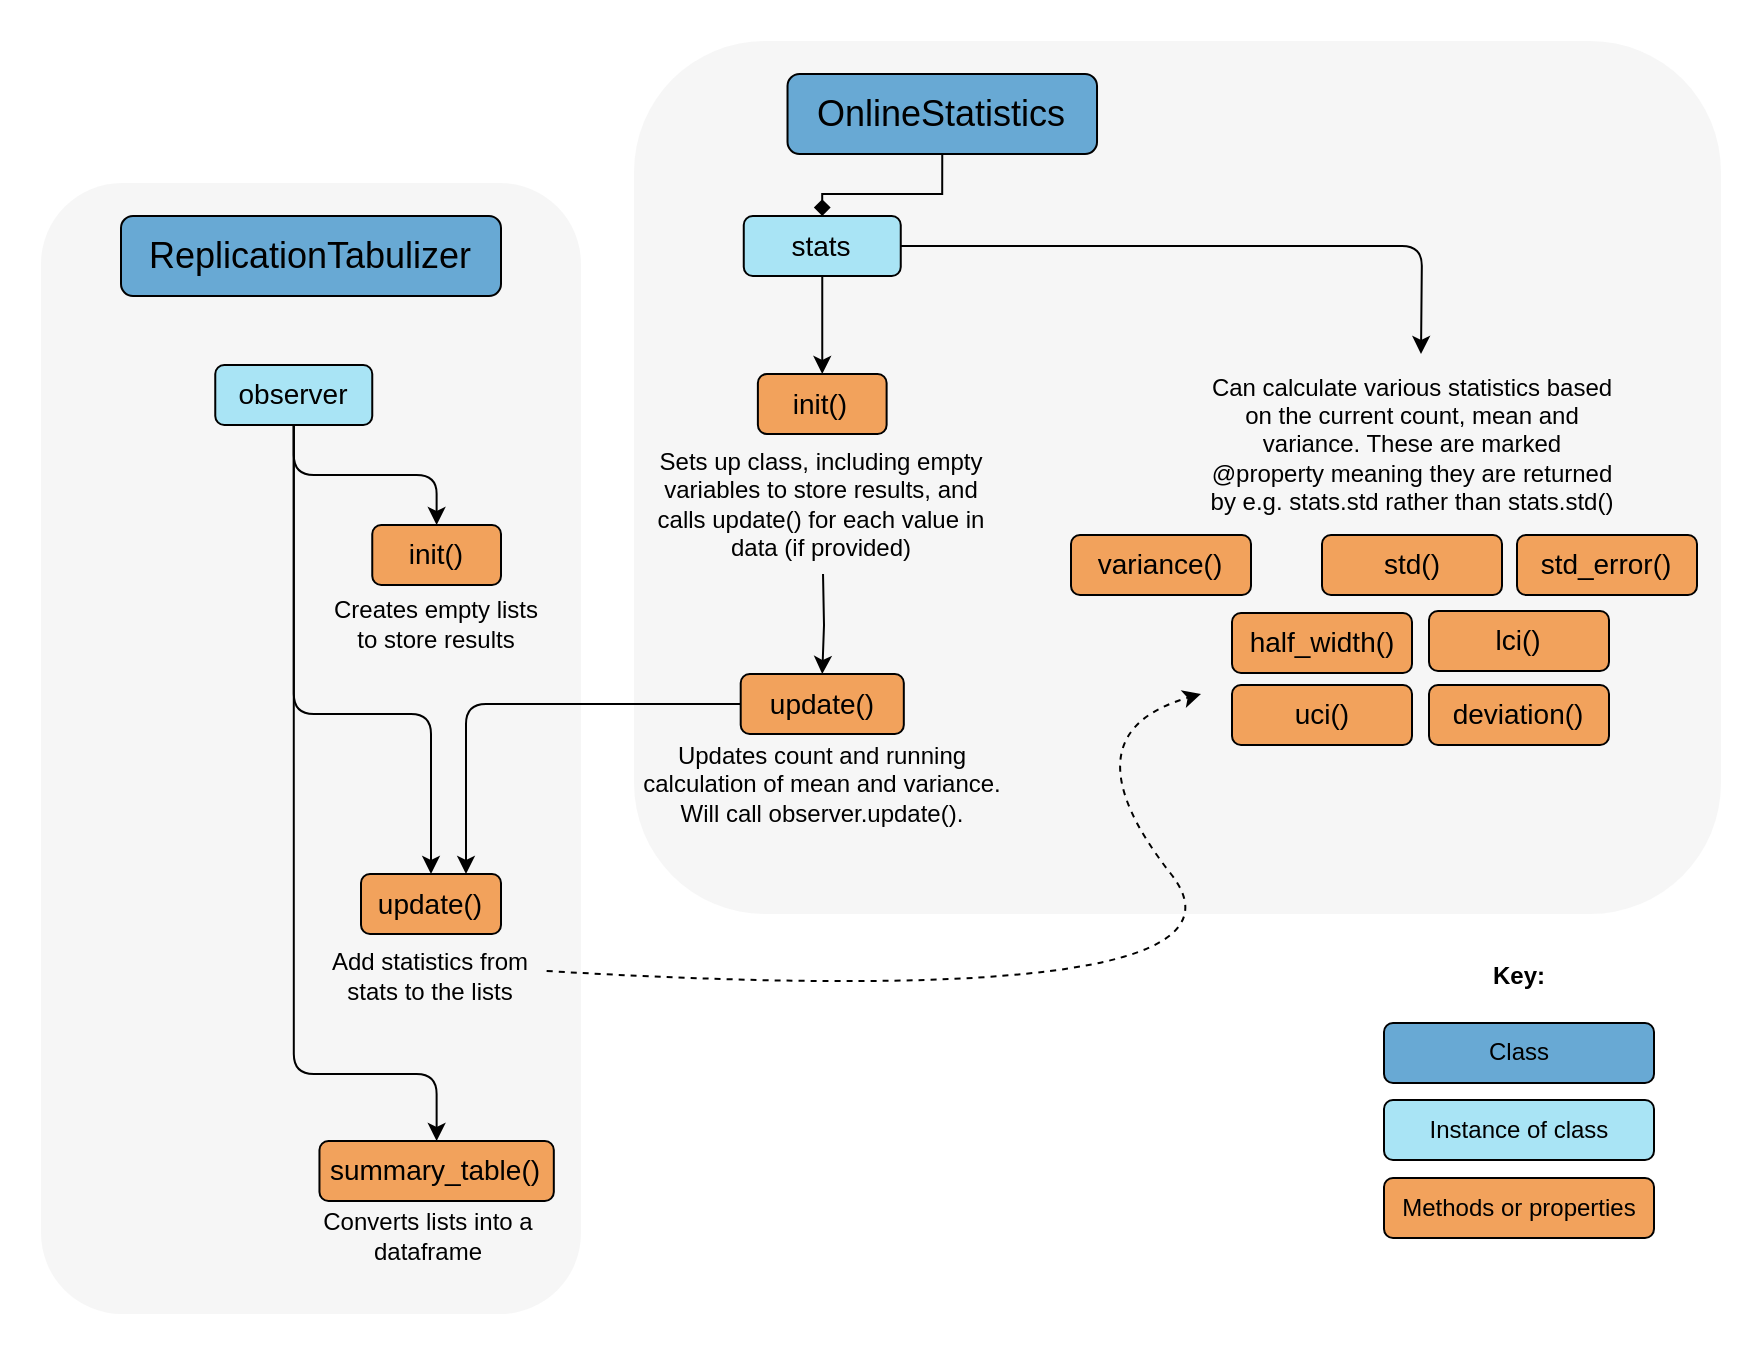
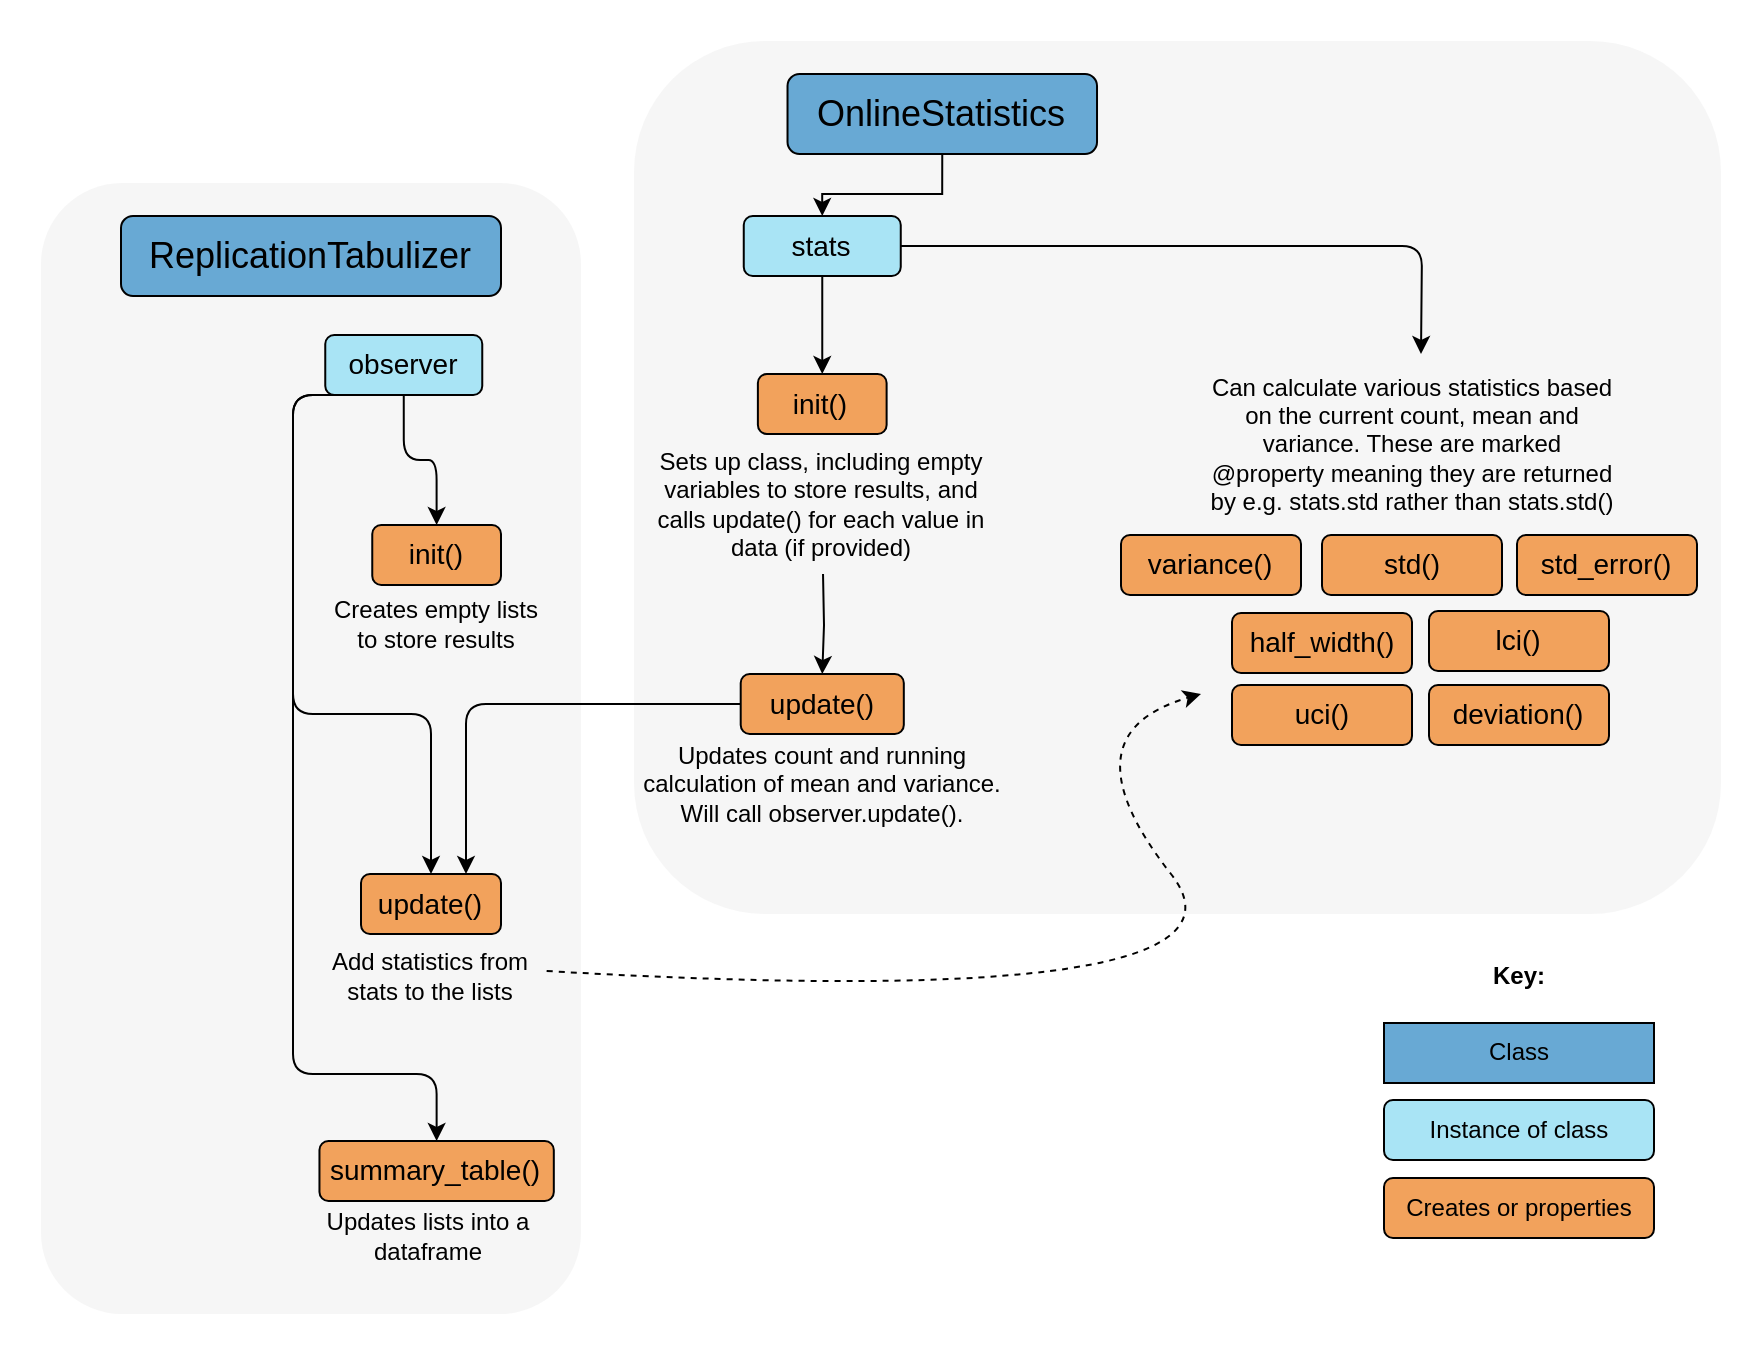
edge "OnlineStatistics" -> "stats": arrowhead diamond -> classic
node "observer": moved (294, 395) -> (404, 365)
node "variance()": moved (1161, 565) -> (1211, 565)
node "Class": shape rounded rectangle -> rectangle
node "Methods or properties": label "Methods or properties" -> "Creates or properties"
node "Converts lists into a dataframe": label "Converts lists into a dataframe" -> "Updates lists into a dataframe"
